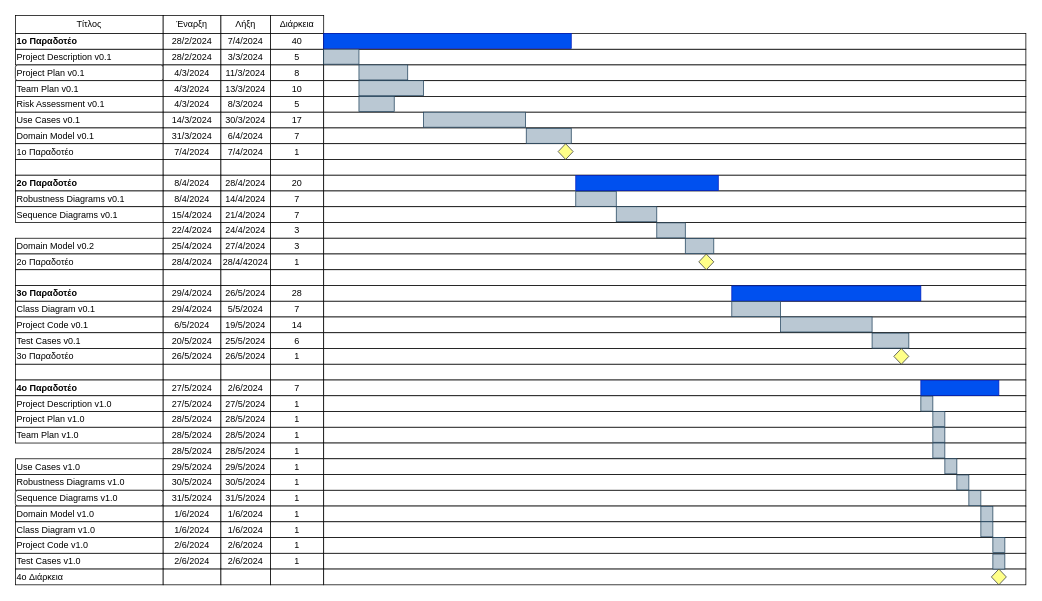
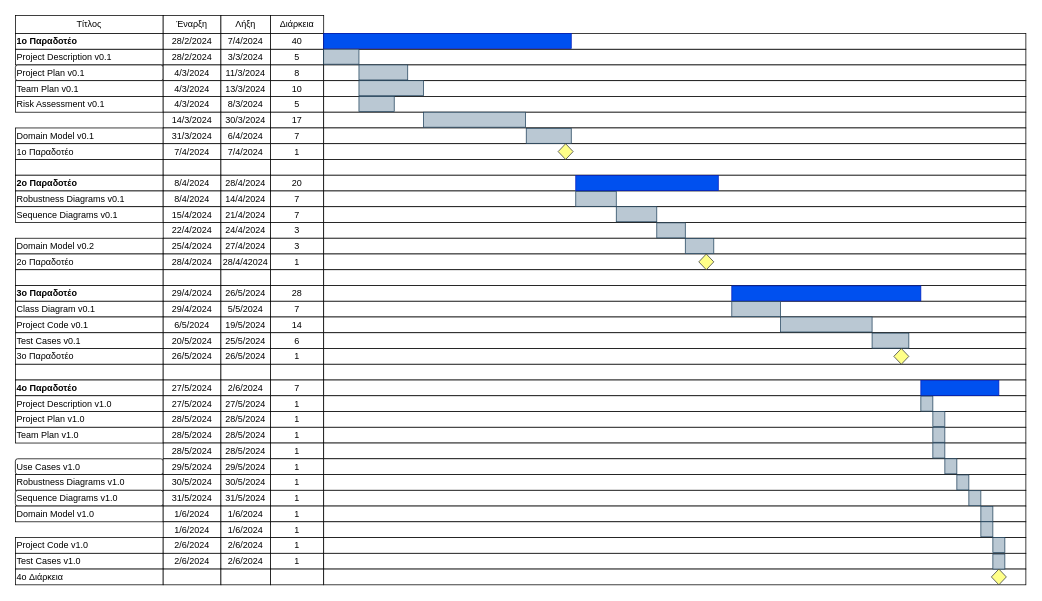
node "Use Cases v0.1": removed
node "Use Cases v1.0": shape rectangle -> rounded rectangle
node "Class Diagram v1.0": removed
